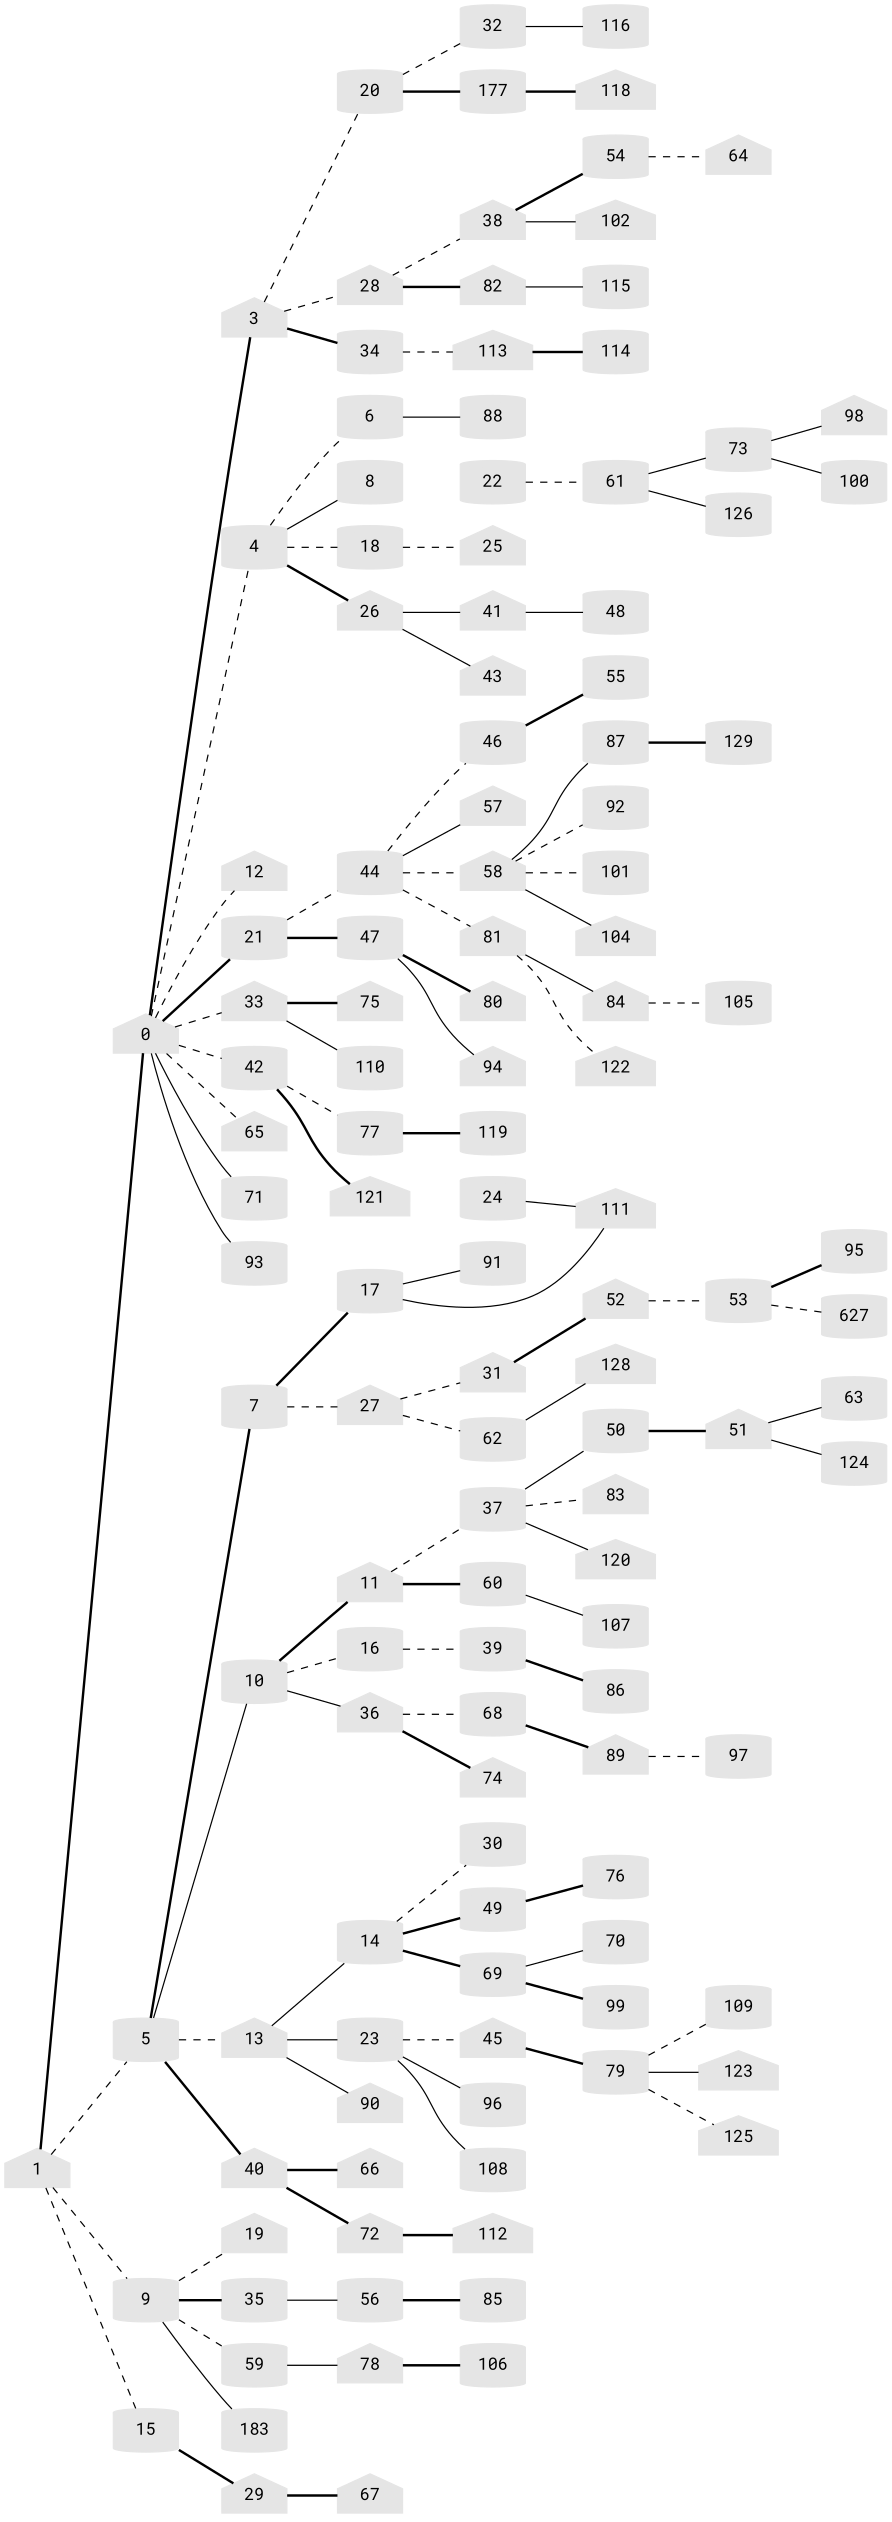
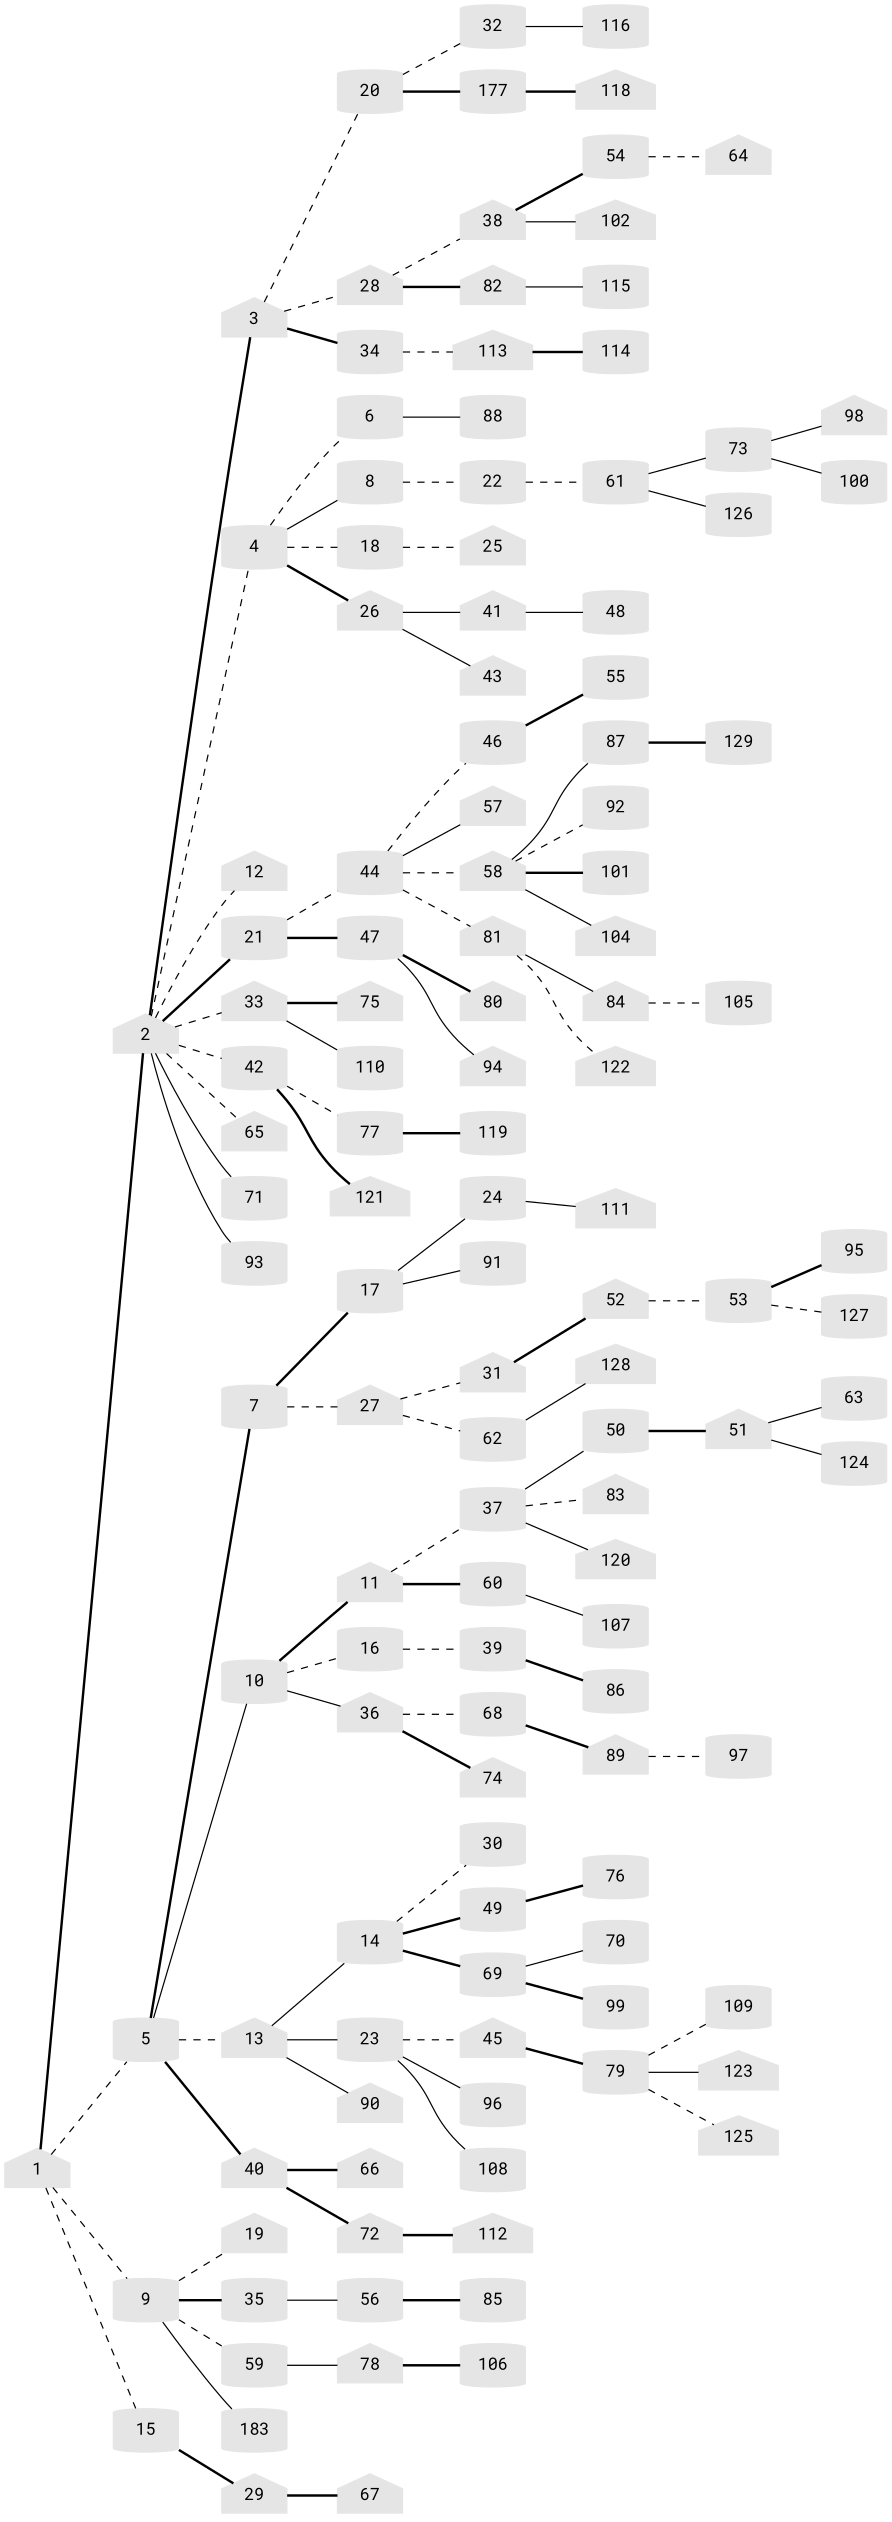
edge "8" -- "22": added
edge "58" -- "101": style dashed -> bold
node "0": label "0" -> "2"
edge "111" -- "17": now "24" -- "17"
node "627": label "627" -> "127"
